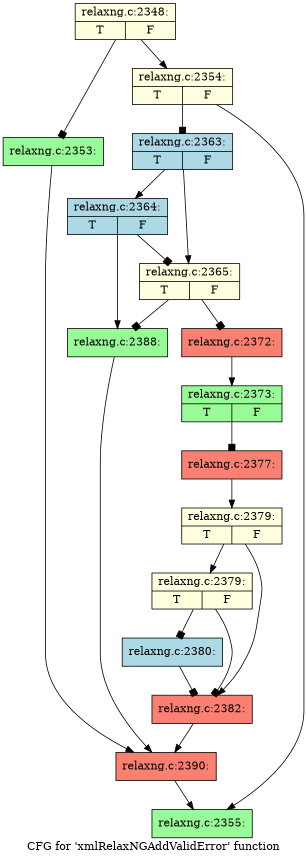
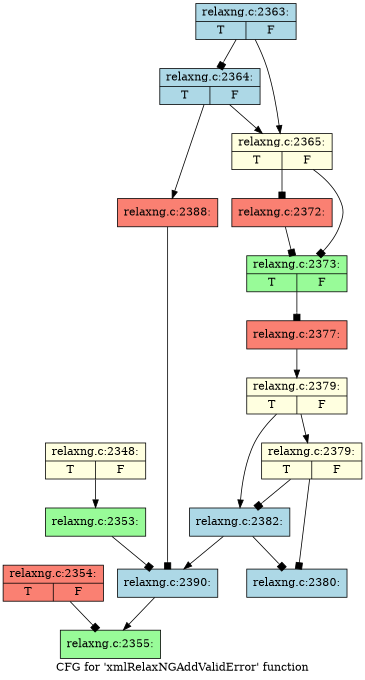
edge "relaxng.c:2348:" -> "relaxng.c:2354:": removed
edge "relaxng.c:2348:" -> "relaxng.c:2353:": arrowhead box -> normal
node "relaxng.c:2354:": fillcolor lightyellow -> salmon
edge "relaxng.c:2354:" -> "relaxng.c:2363:": removed
edge "relaxng.c:2363:" -> "relaxng.c:2364:": arrowhead normal -> box
edge "relaxng.c:2364:" -> "relaxng.c:2365:": arrowhead box -> normal
edge "relaxng.c:2365:" -> "relaxng.c:2388:": now "relaxng.c:2365:" -> "relaxng.c:2373:"
node "relaxng.c:2388:": fillcolor palegreen -> salmon
edge "relaxng.c:2372:" -> "relaxng.c:2373:": arrowhead normal -> box
edge "relaxng.c:2354:" -> "relaxng.c:2355:": arrowhead normal -> box
edge "relaxng.c:2353:" -> "relaxng.c:2390:": arrowhead normal -> box
edge "relaxng.c:2388:" -> "relaxng.c:2390:": arrowhead normal -> box
edge "relaxng.c:2380:" -> "relaxng.c:2382:": reversed
node "relaxng.c:2382:": fillcolor salmon -> lightblue
node "relaxng.c:2390:": fillcolor salmon -> lightblue
